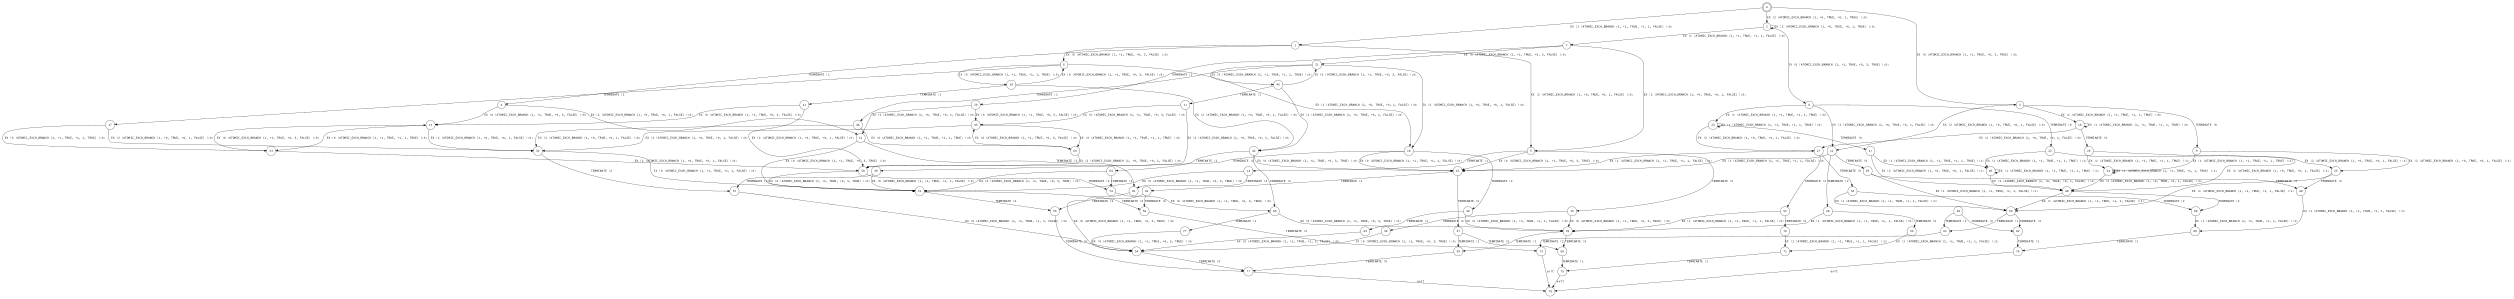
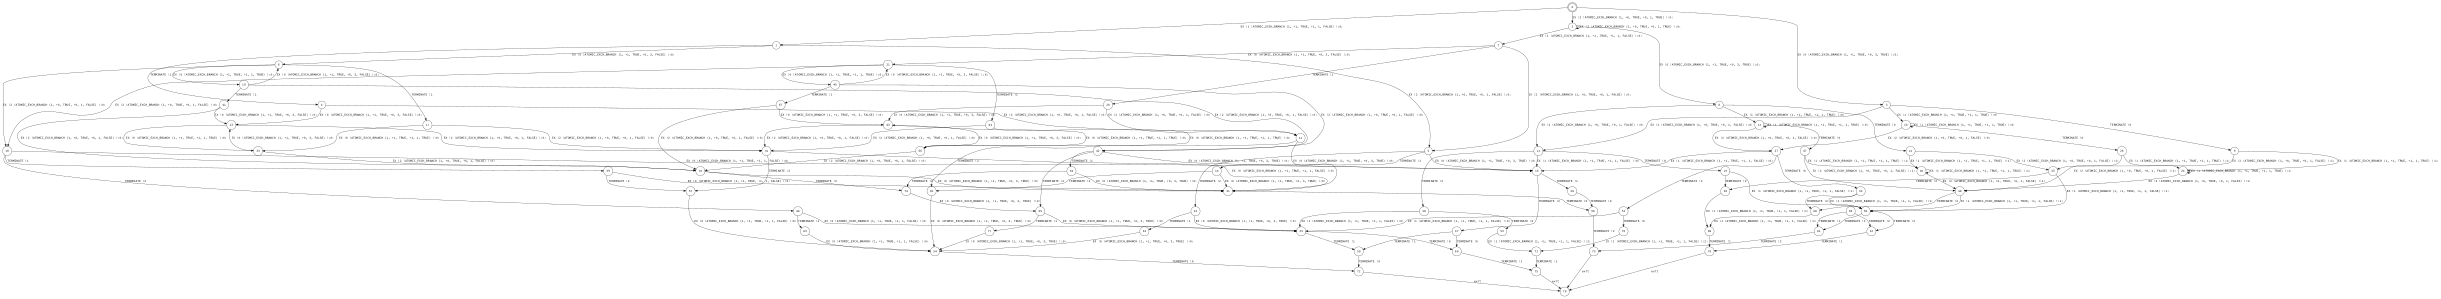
node "55": removed
